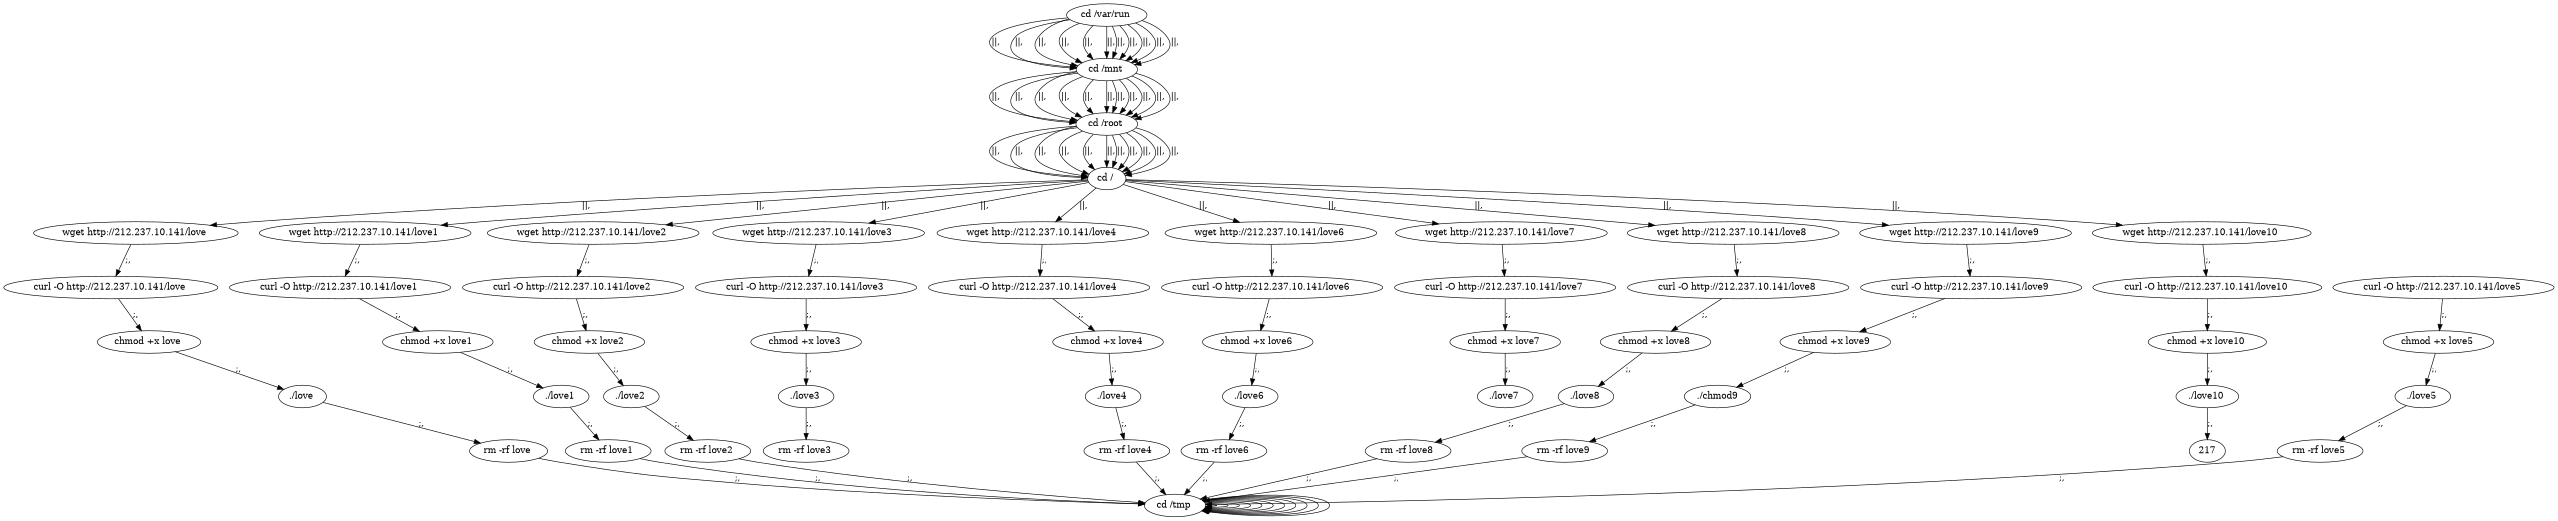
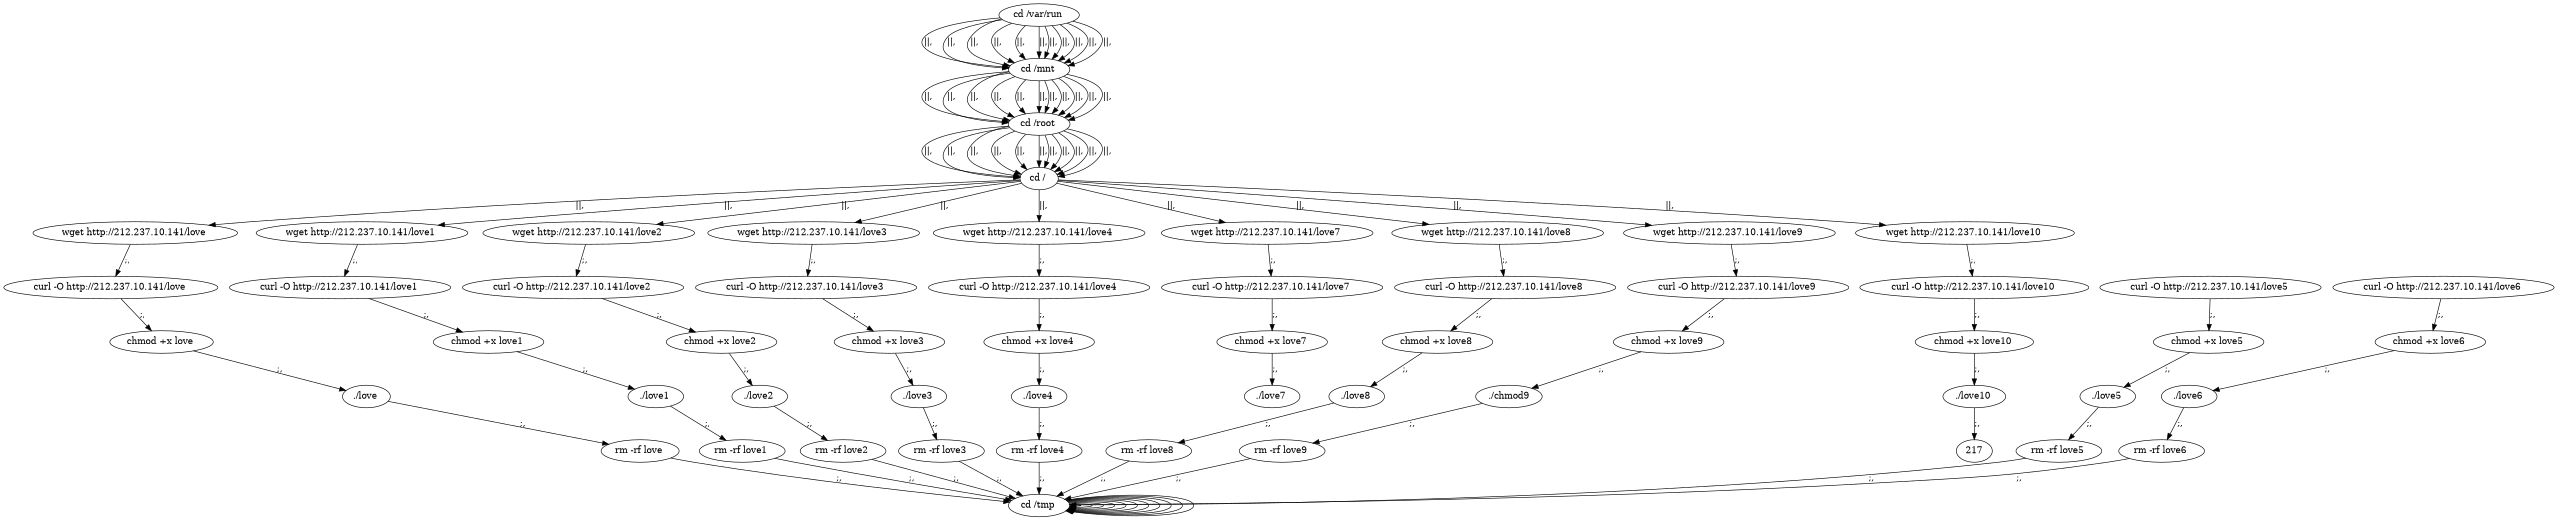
node "wget http://212.237.10.141/love6": removed
edge "rm -rf love3" -> "cd /tmp": added, label ";,"
